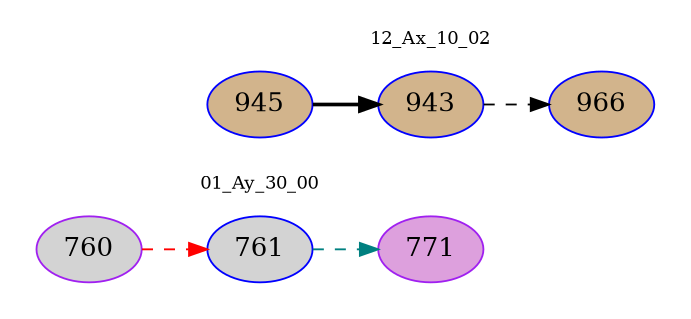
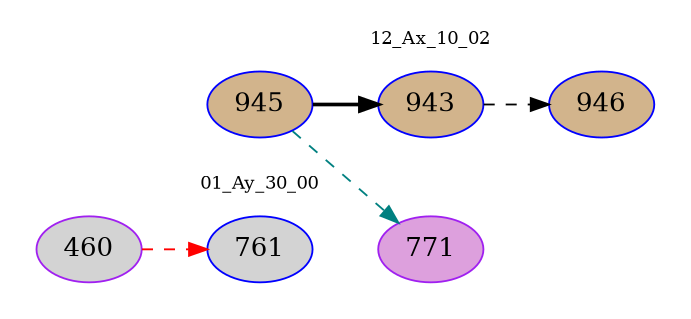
node "966": label "966" -> "946"
node "760": label "760" -> "460"
edge "761" -> "771": now "945" -> "771"
